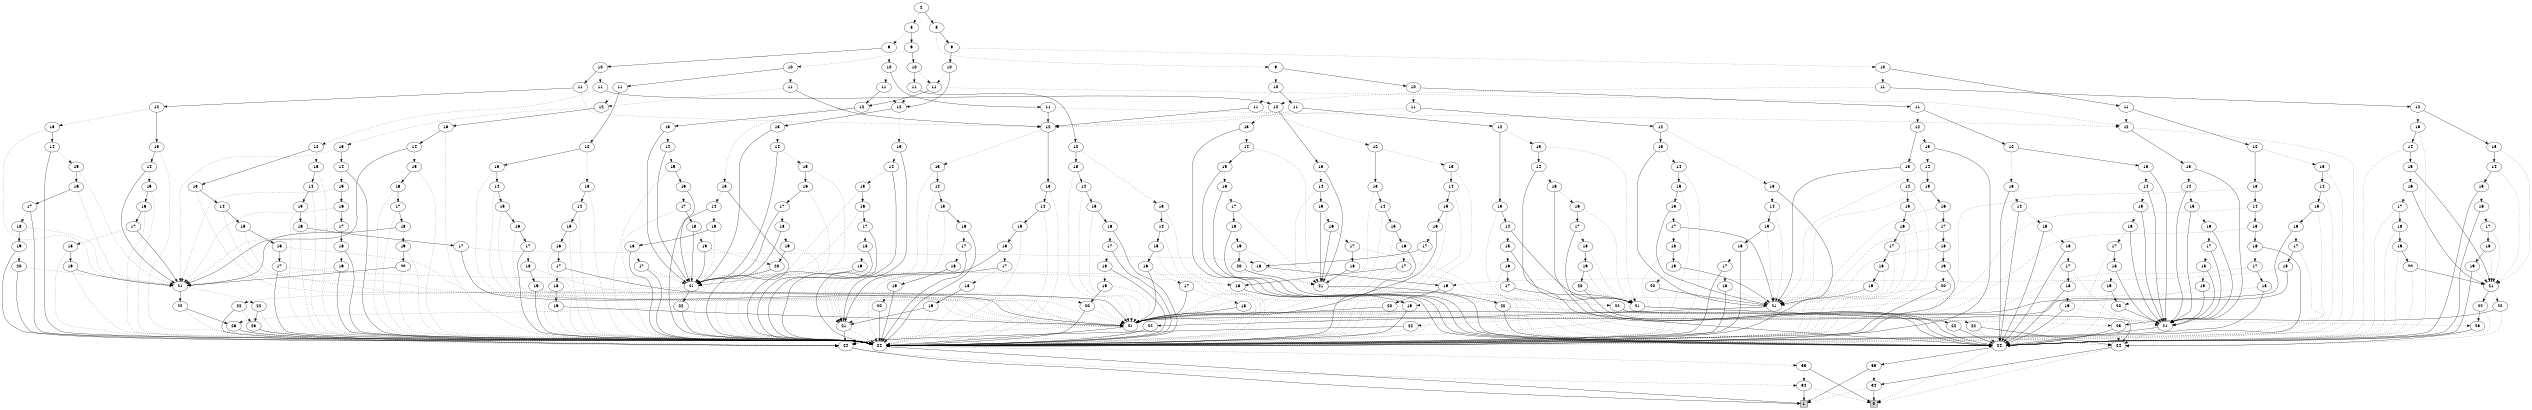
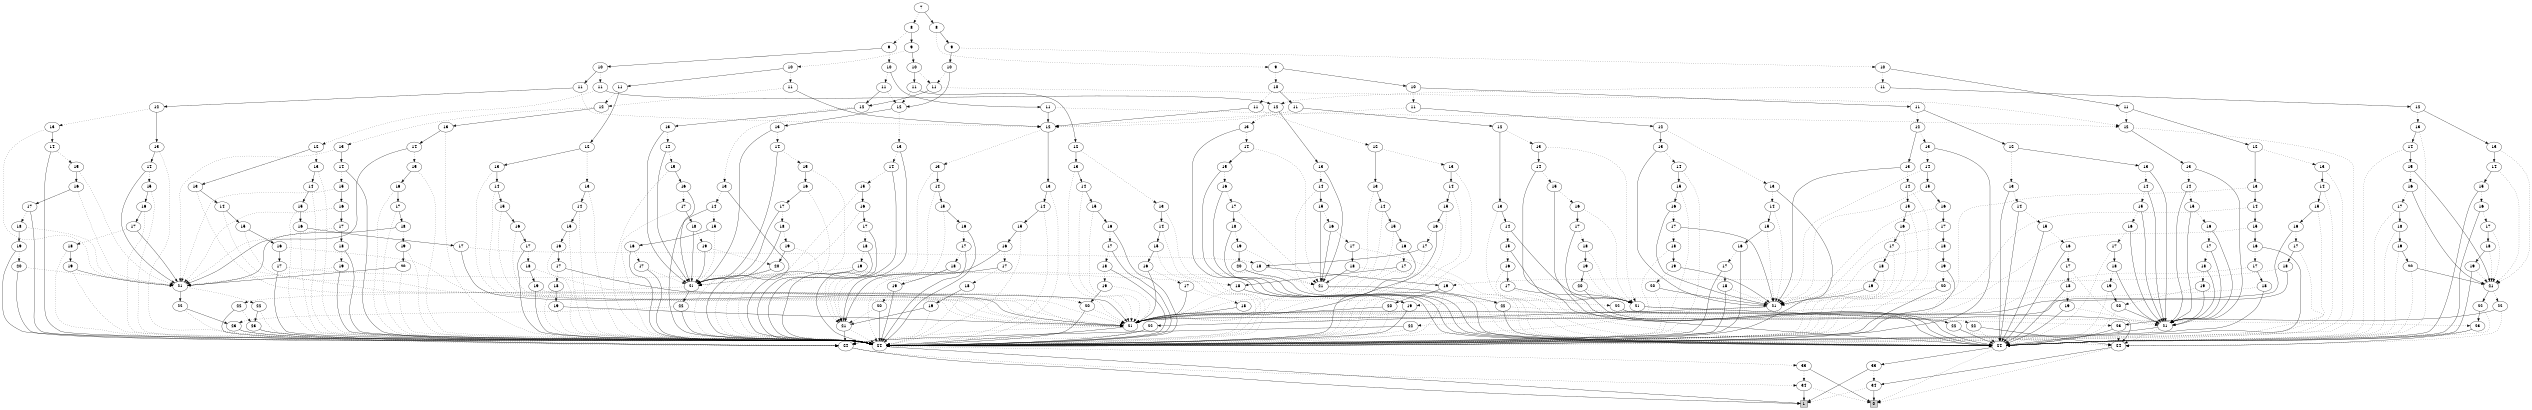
node "2": label "2" -> "7"
